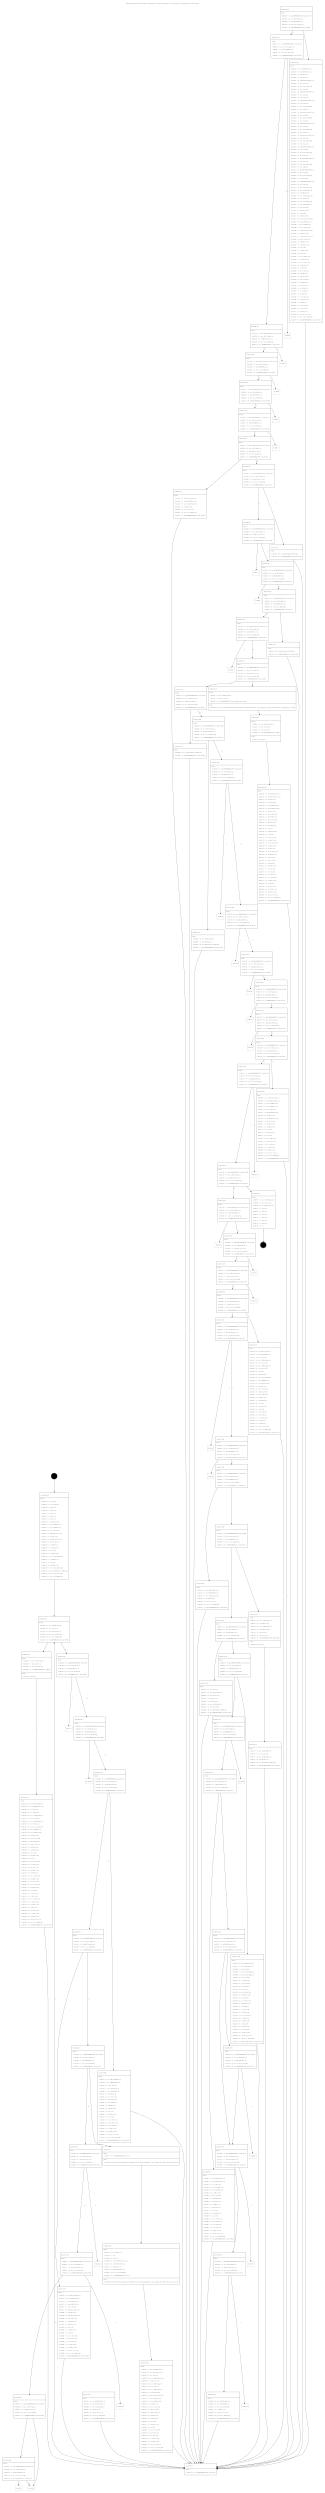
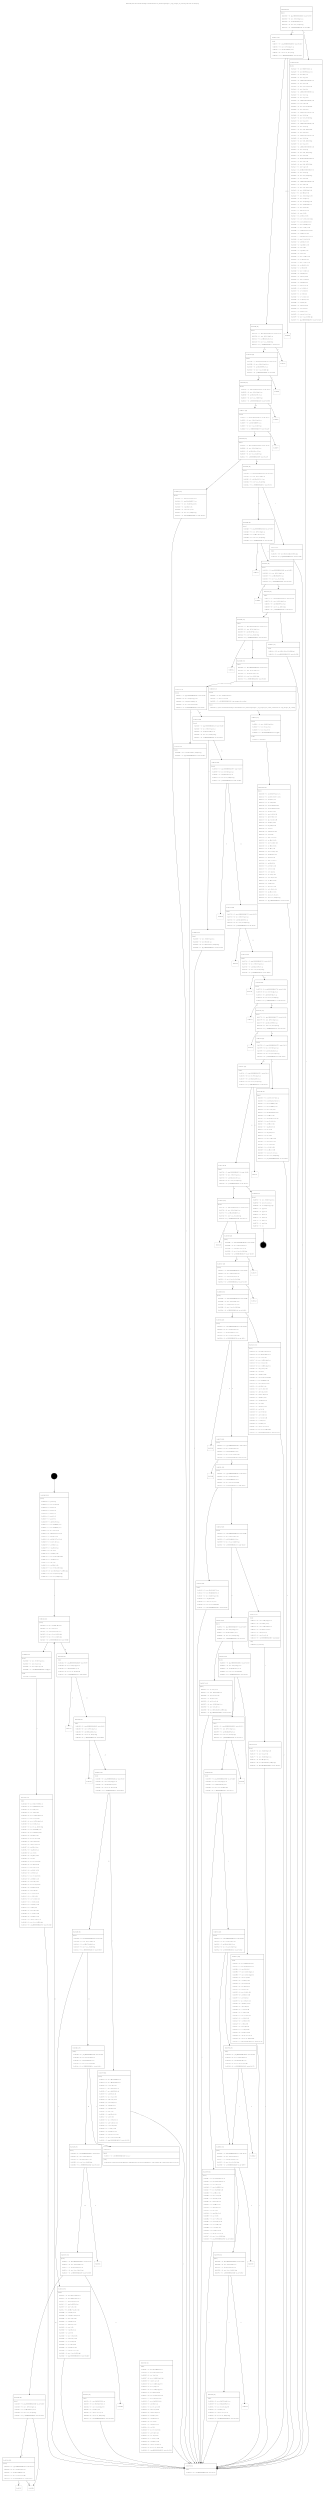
node "0x401fd3 [40]": removed
